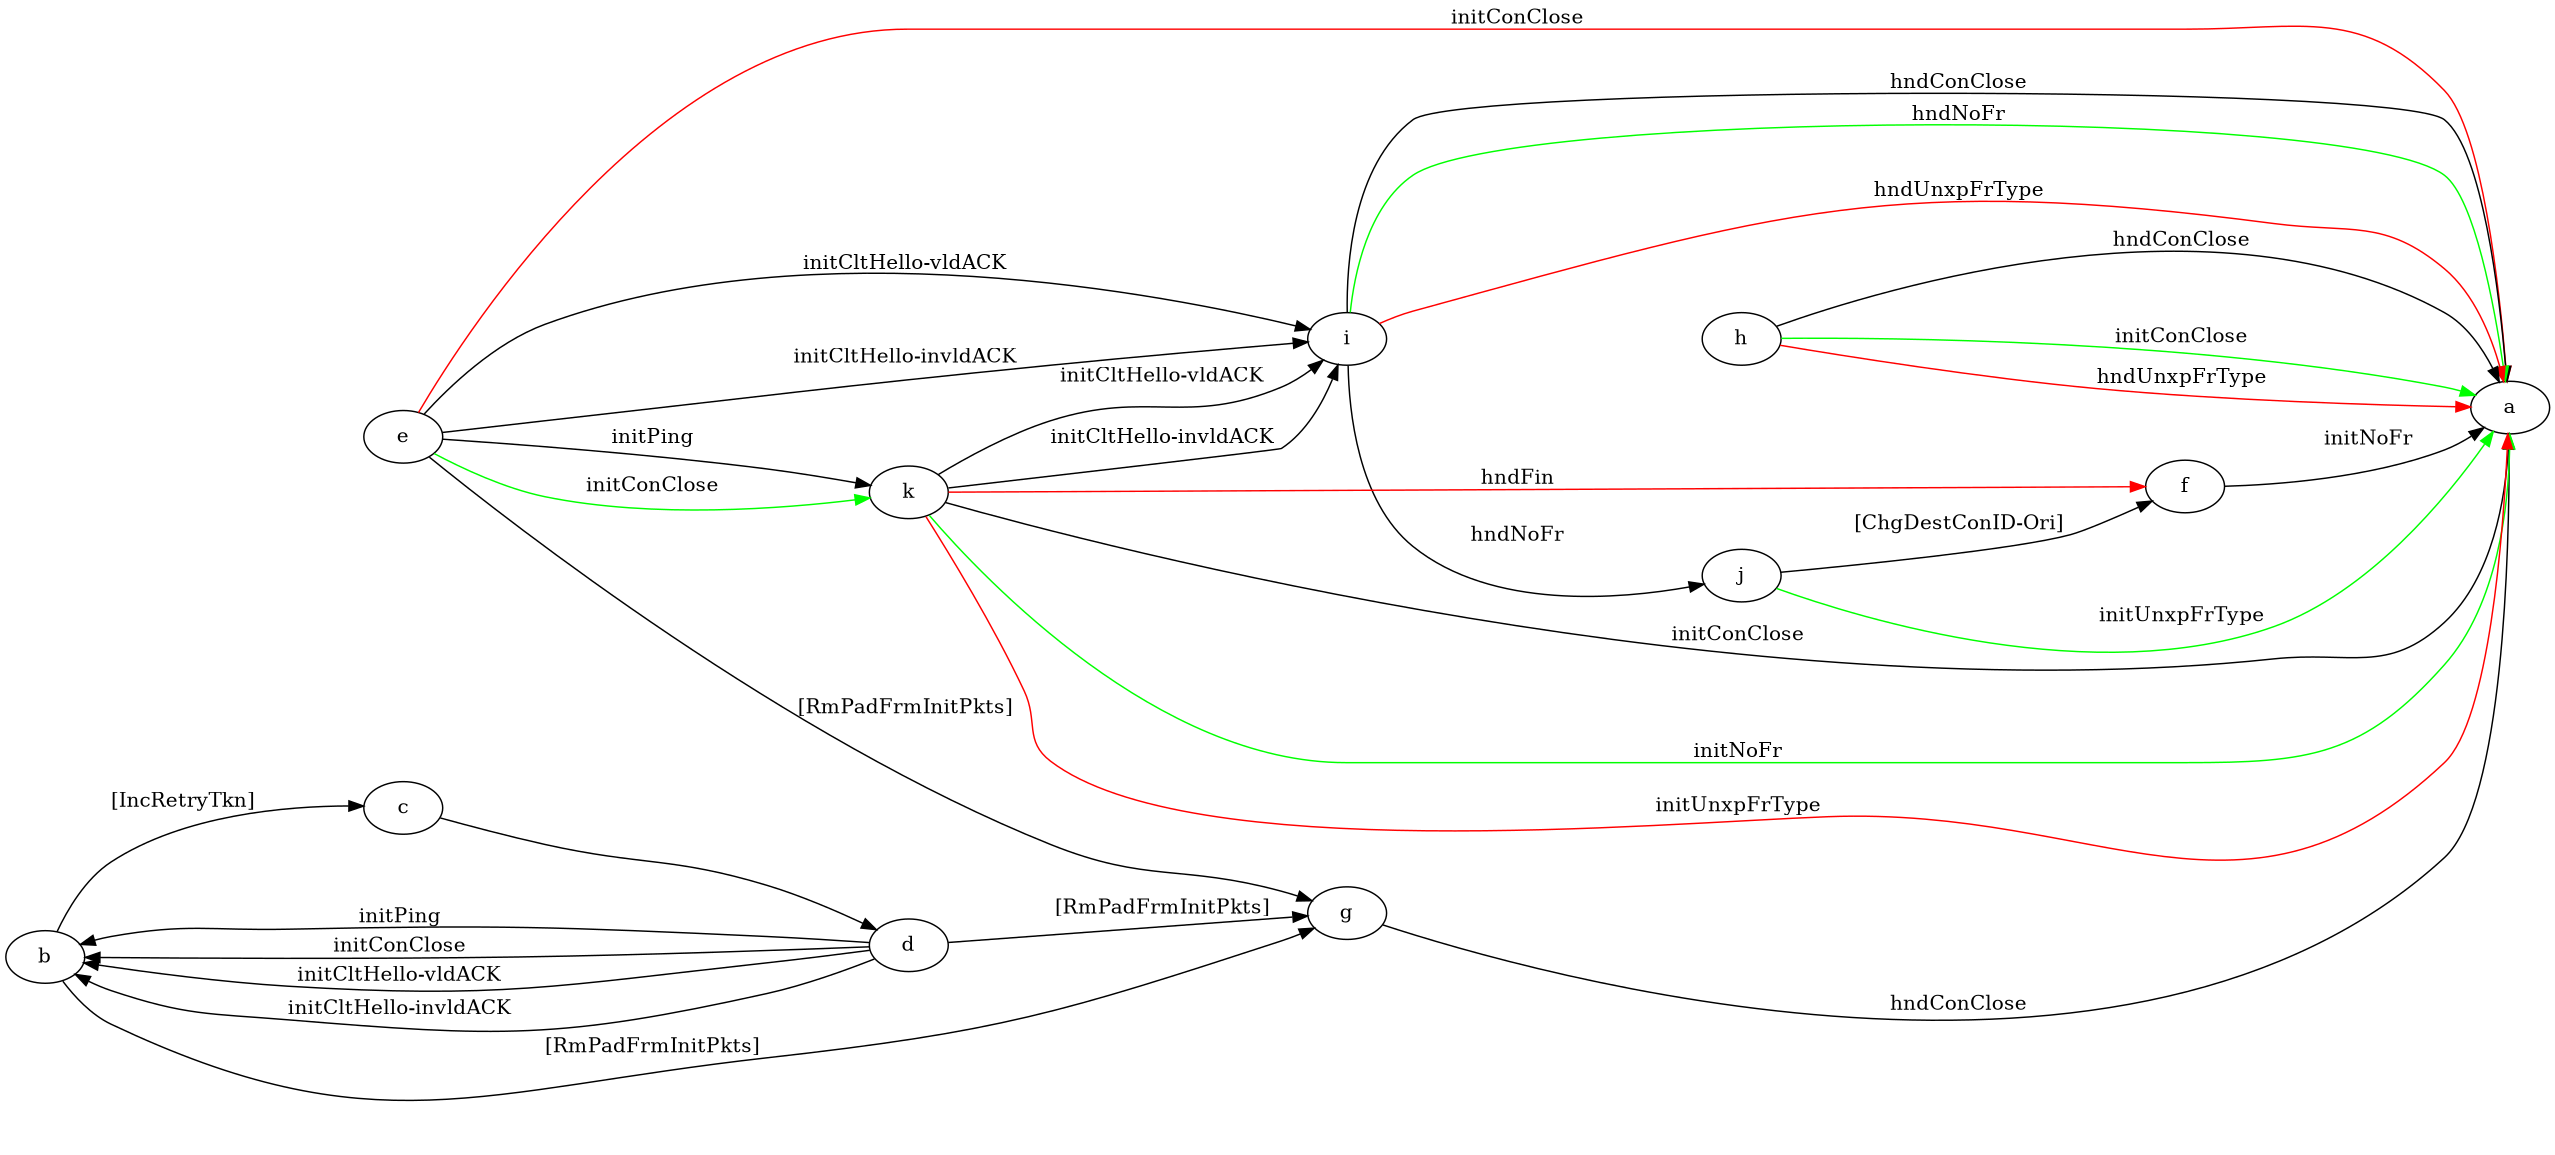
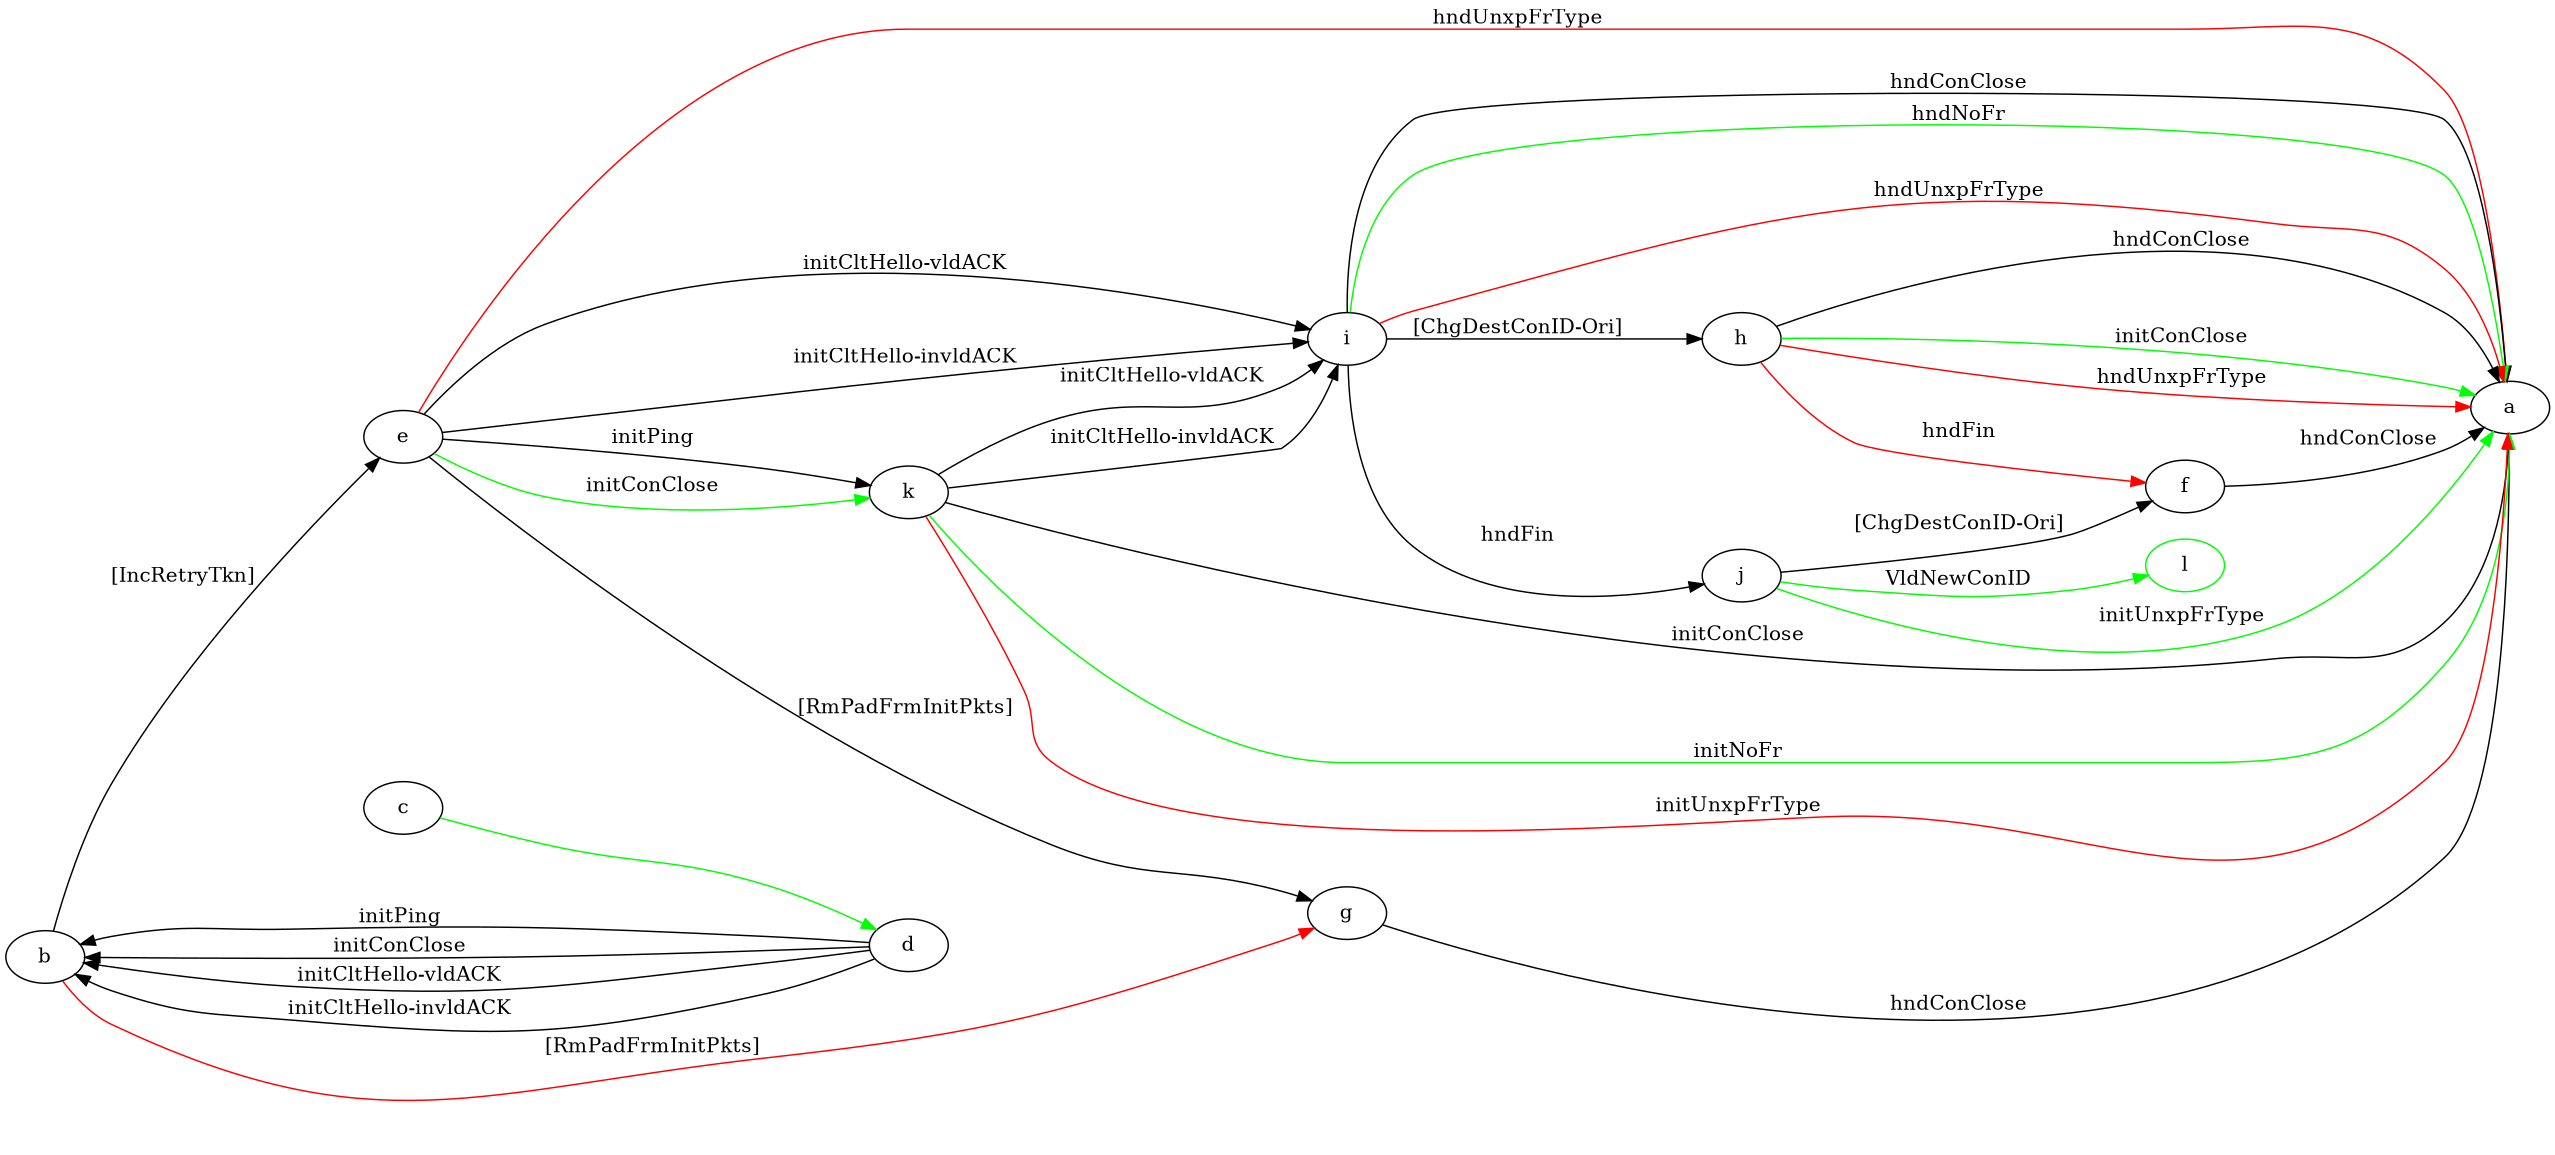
edge "e" -> "a": label "initConClose " -> "hndUnxpFrType "
edge "i" -> "h": added, label "[ChgDestConID-Ori]"
edge "f" -> "a": label "initNoFr " -> "hndConClose "
edge "k" -> "f": now "h" -> "f"
edge "i" -> "j": label "hndNoFr " -> "hndFin "
node "l": added
edge "b" -> "c": now "b" -> "e"
edge "c" -> "d": color black -> green
edge "d" -> "g": removed, label "[RmPadFrmInitPkts]"
edge "b" -> "g": color black -> red
